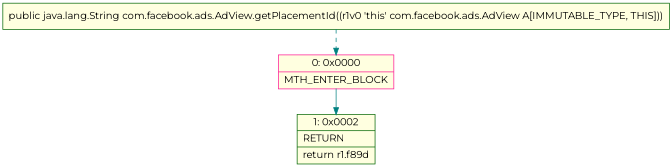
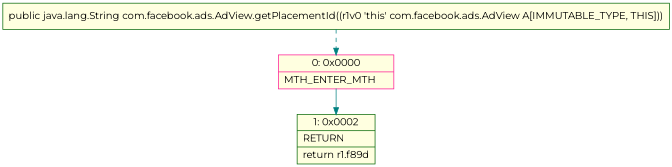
node "0: 0x0000": text "MTH_ENTER_BLOCK" -> "MTH_ENTER_MTH"
